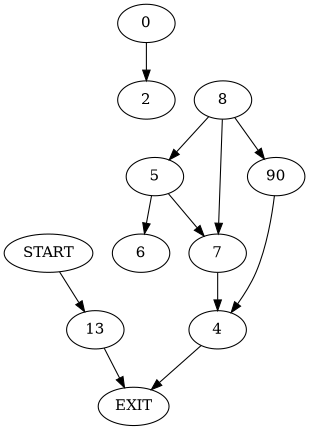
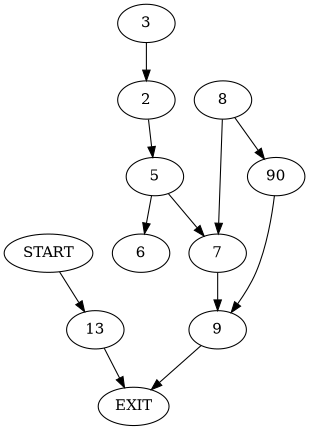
node "0": label "0" -> "3"
edge "8" -> "5": now "2" -> "5"
node "4": label "4" -> "9"
